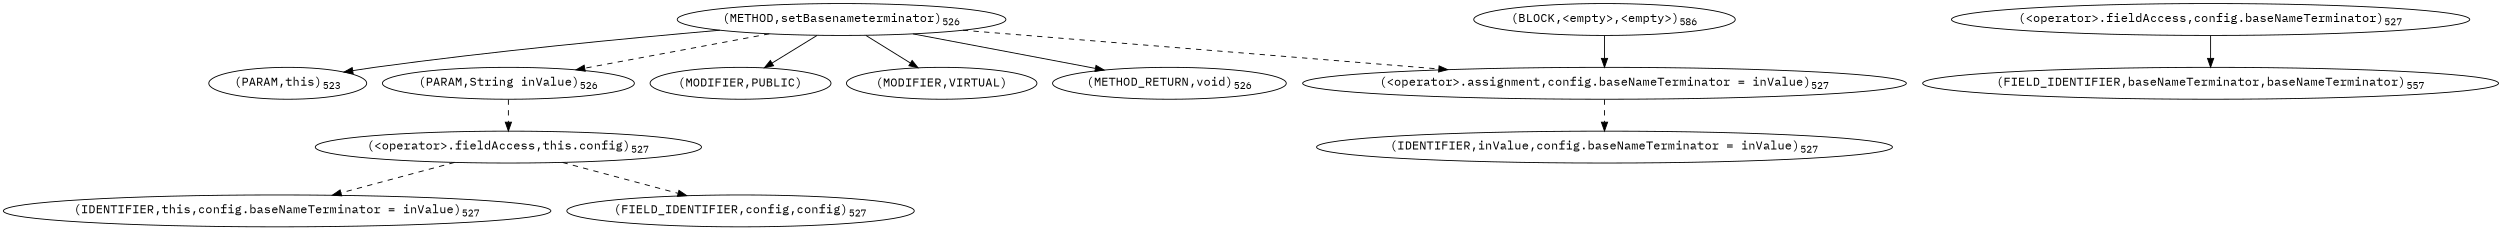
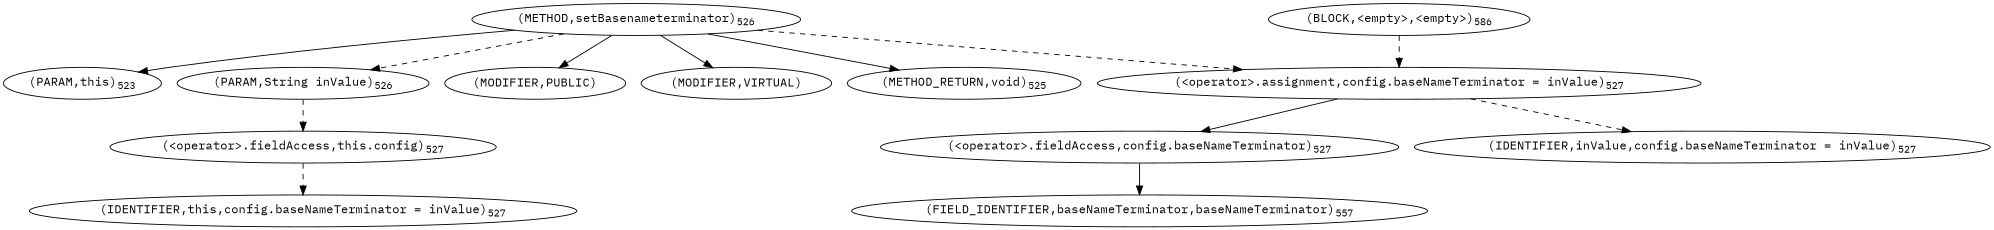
edge "(BLOCK,<empty>,<empty>)" -> "(<operator>.assignment,config.baseNameTerminator = inValue)": style solid -> dashed
node "(METHOD_RETURN,void)": text "526" -> "525"
edge "(<operator>.assignment,config.baseNameTerminator = inValue)" -> "(<operator>.fieldAccess,config.baseNameTerminator)": added
node "(FIELD_IDENTIFIER,config,config)": removed
